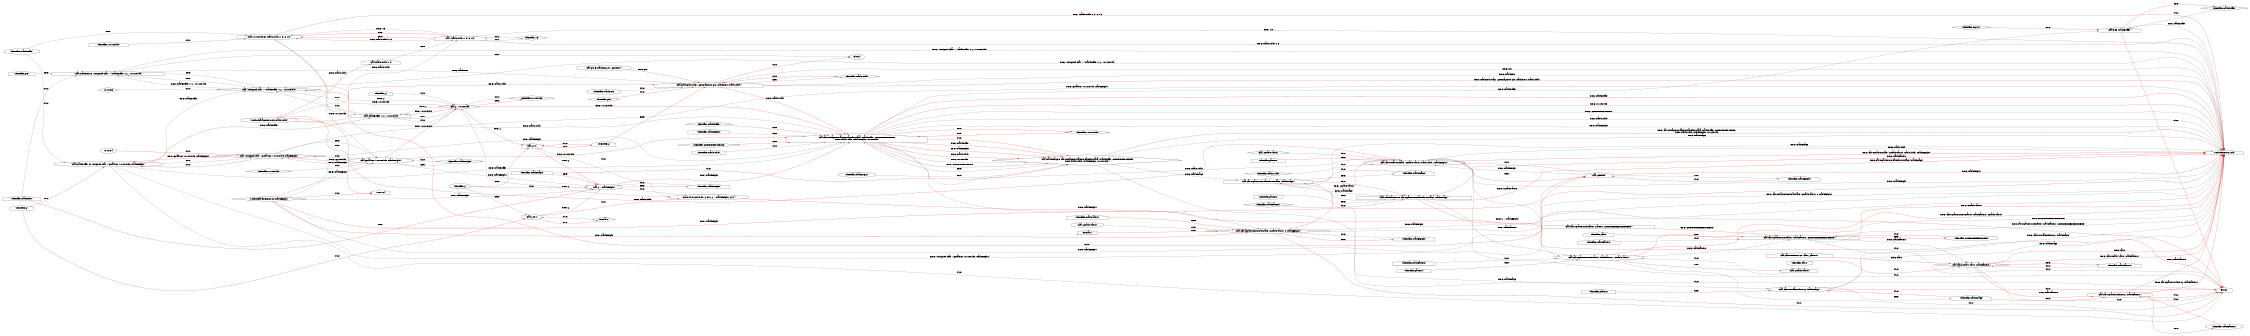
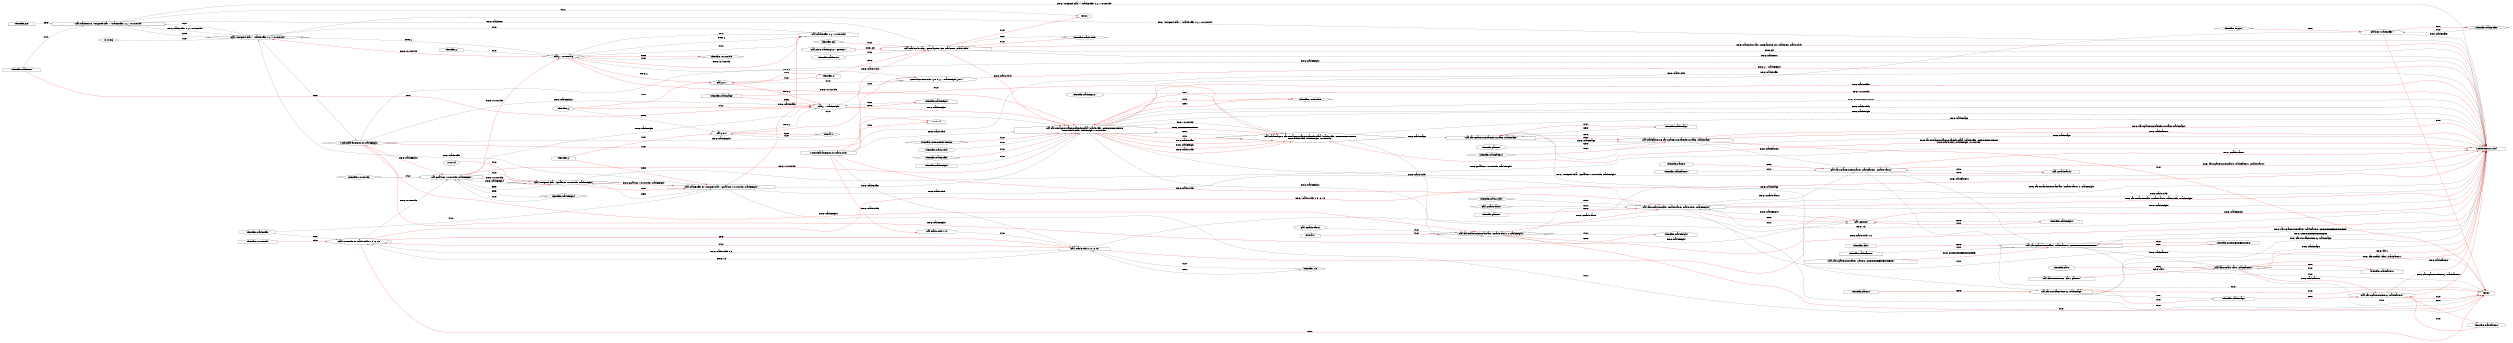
edge "(MethodParameterIn,int maskWidth)" -> "(MethodReturn,void)": added, label "DDG: maskWidth"
edge "(Call,(unsigned char *) (maskBuffer + y * row_stride))" -> "(Call,maskBuffer + y * row_stride)": now "(Call,(unsigned char *) (maskBuffer + y * row_stride))" -> "(MethodParameterIn,int maskHeight)"
node "(Identifier,maskMatrix)": removed
